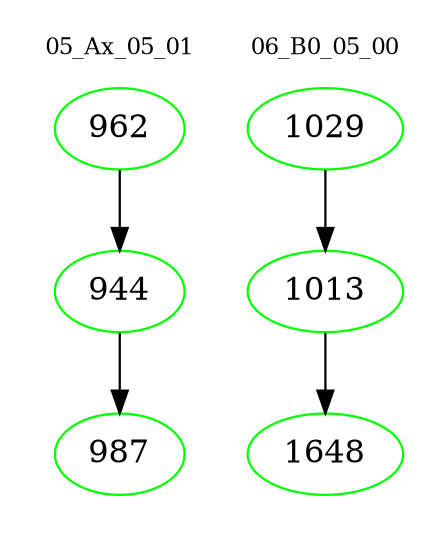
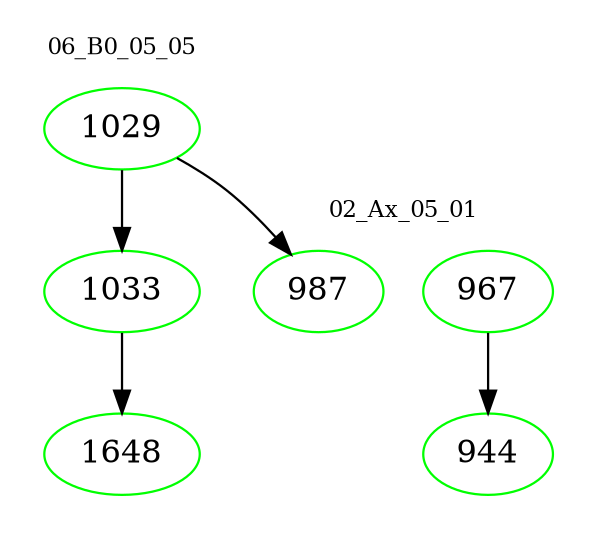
cluster "05_Ax_05_01": label "05_Ax_05_01" -> "02_Ax_05_01"
cluster "06_B0_05_00": label "06_B0_05_00" -> "06_B0_05_05"
node "962": label "962" -> "967"
node "1013": label "1013" -> "1033"
edge "944" -> "987": now "1029" -> "987"
